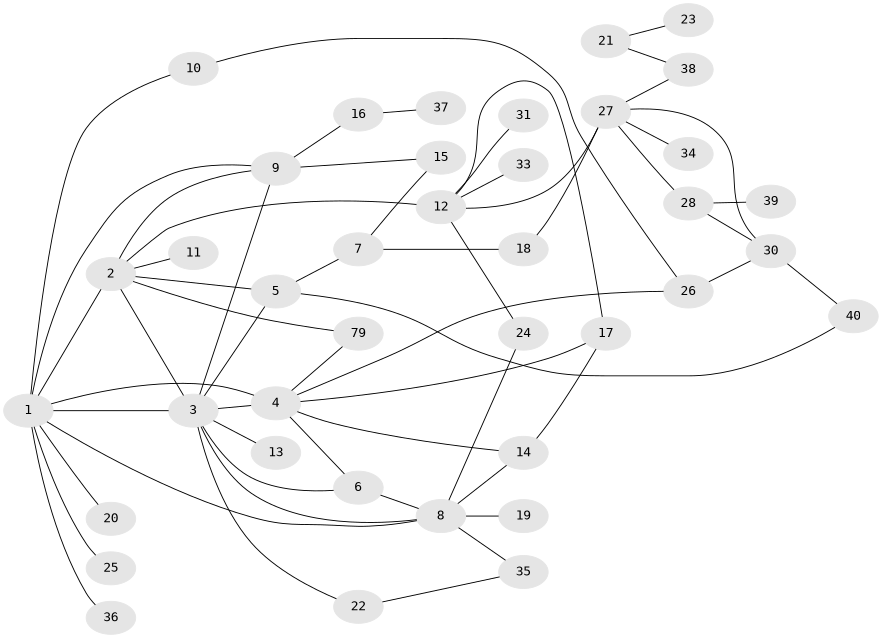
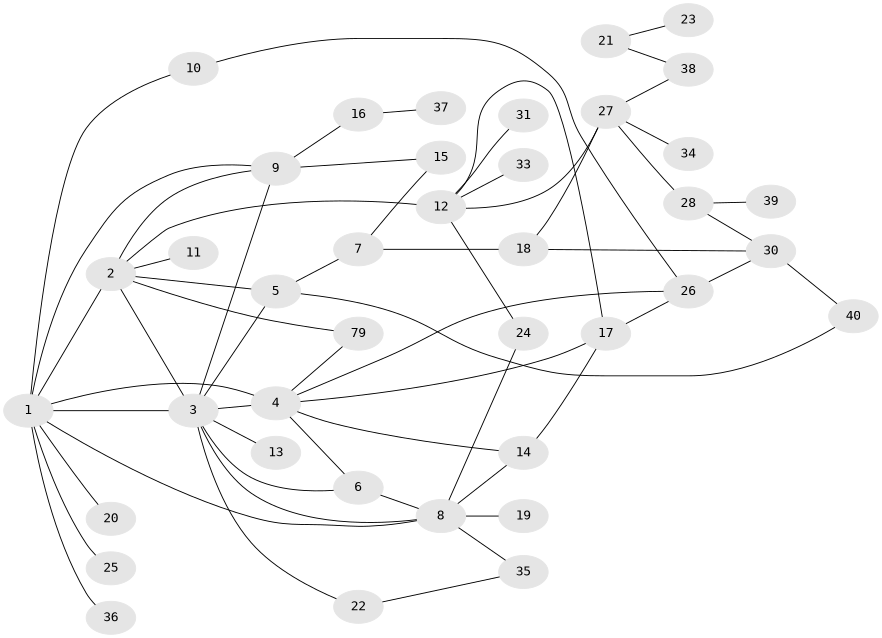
edge "27" -- "30": now "18" -- "30"
edge "26" -- "17": added
